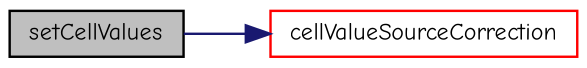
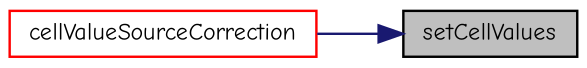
edge "setCellValues" -> "cellValueSourceCorrection": reversed
